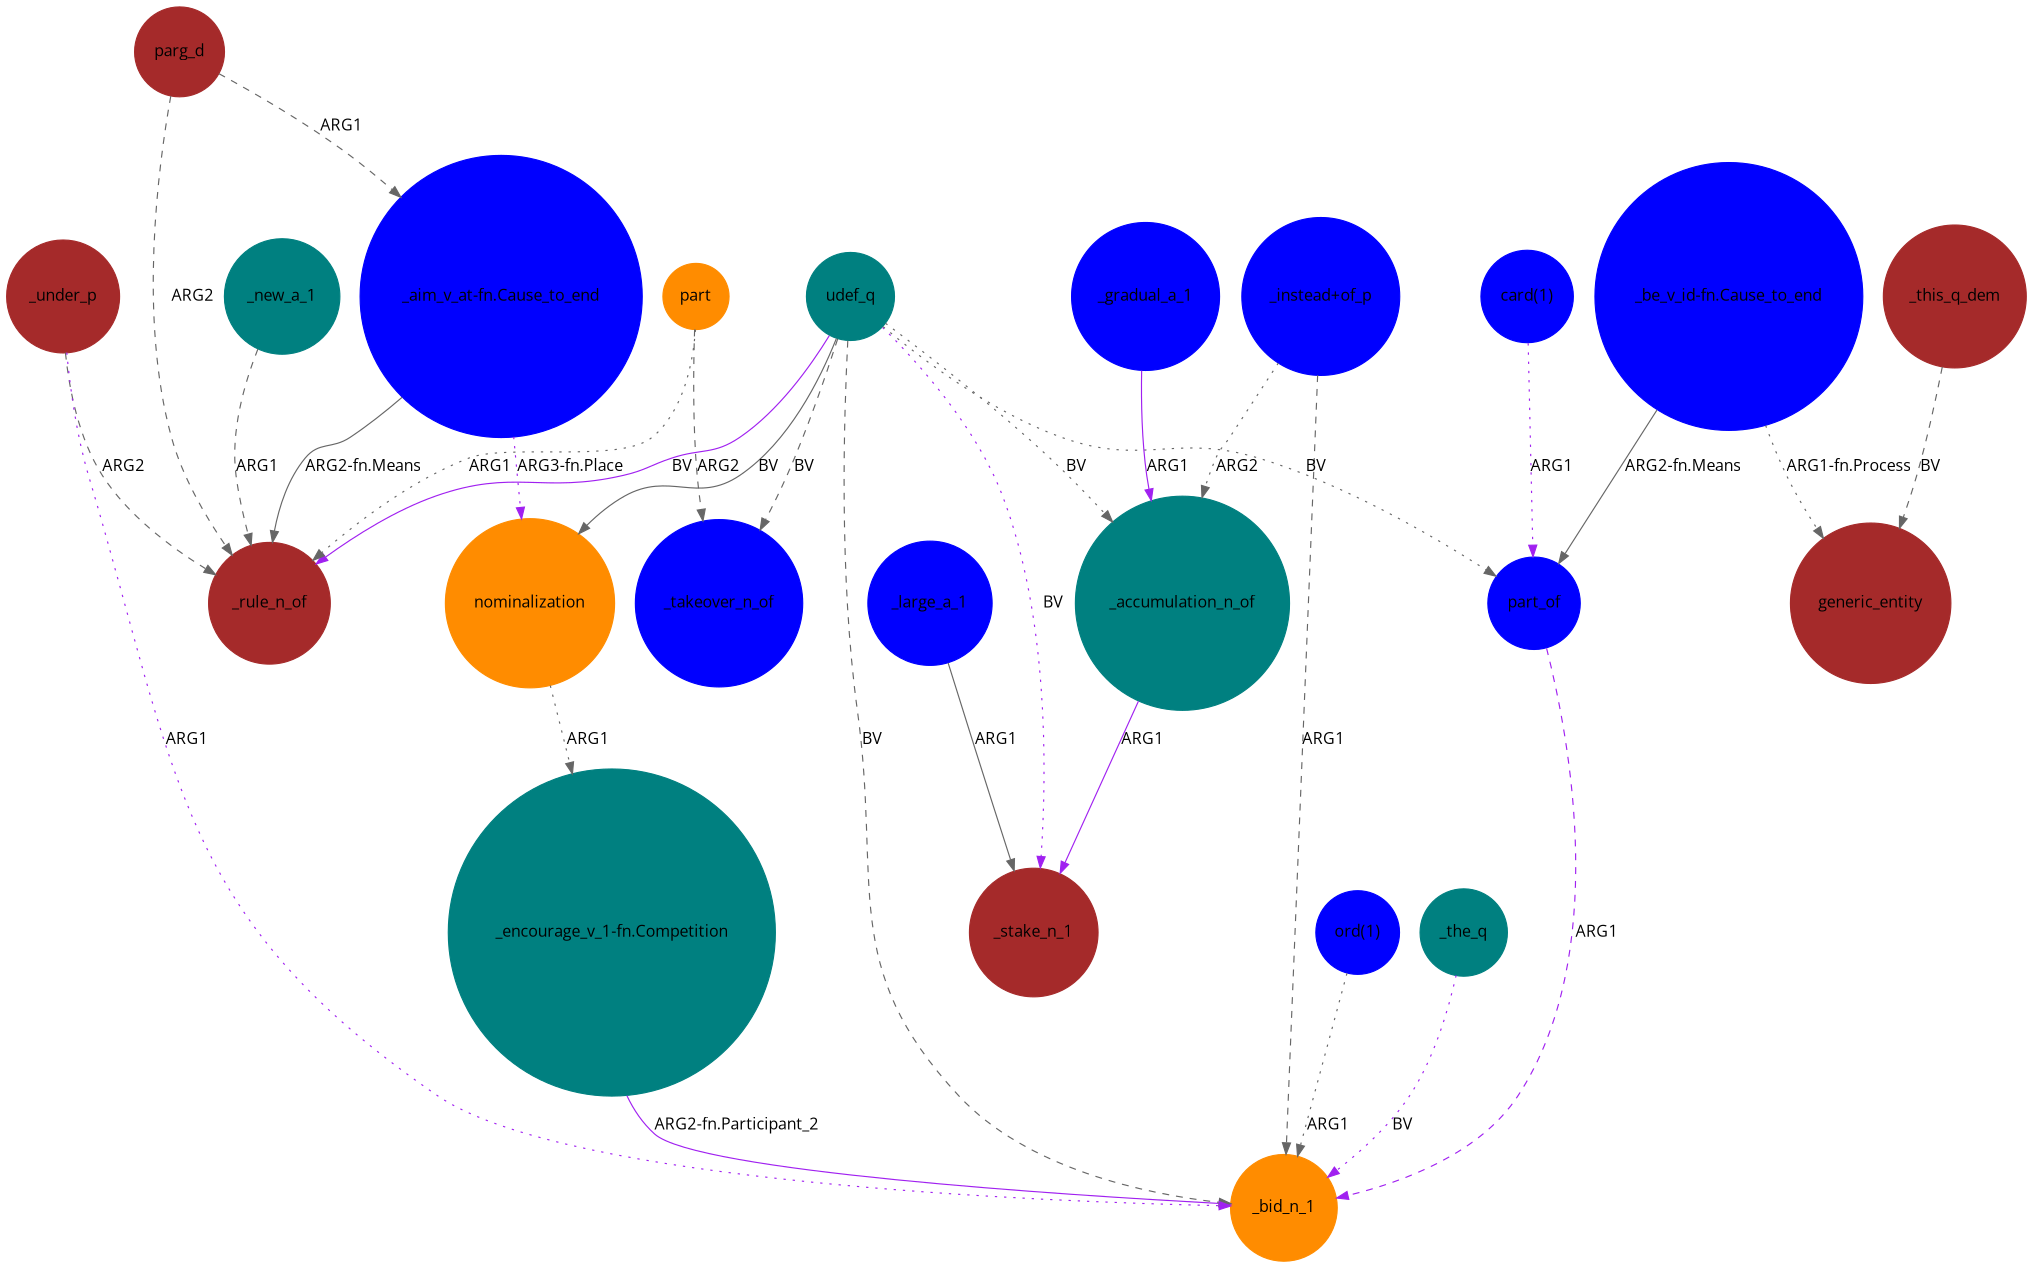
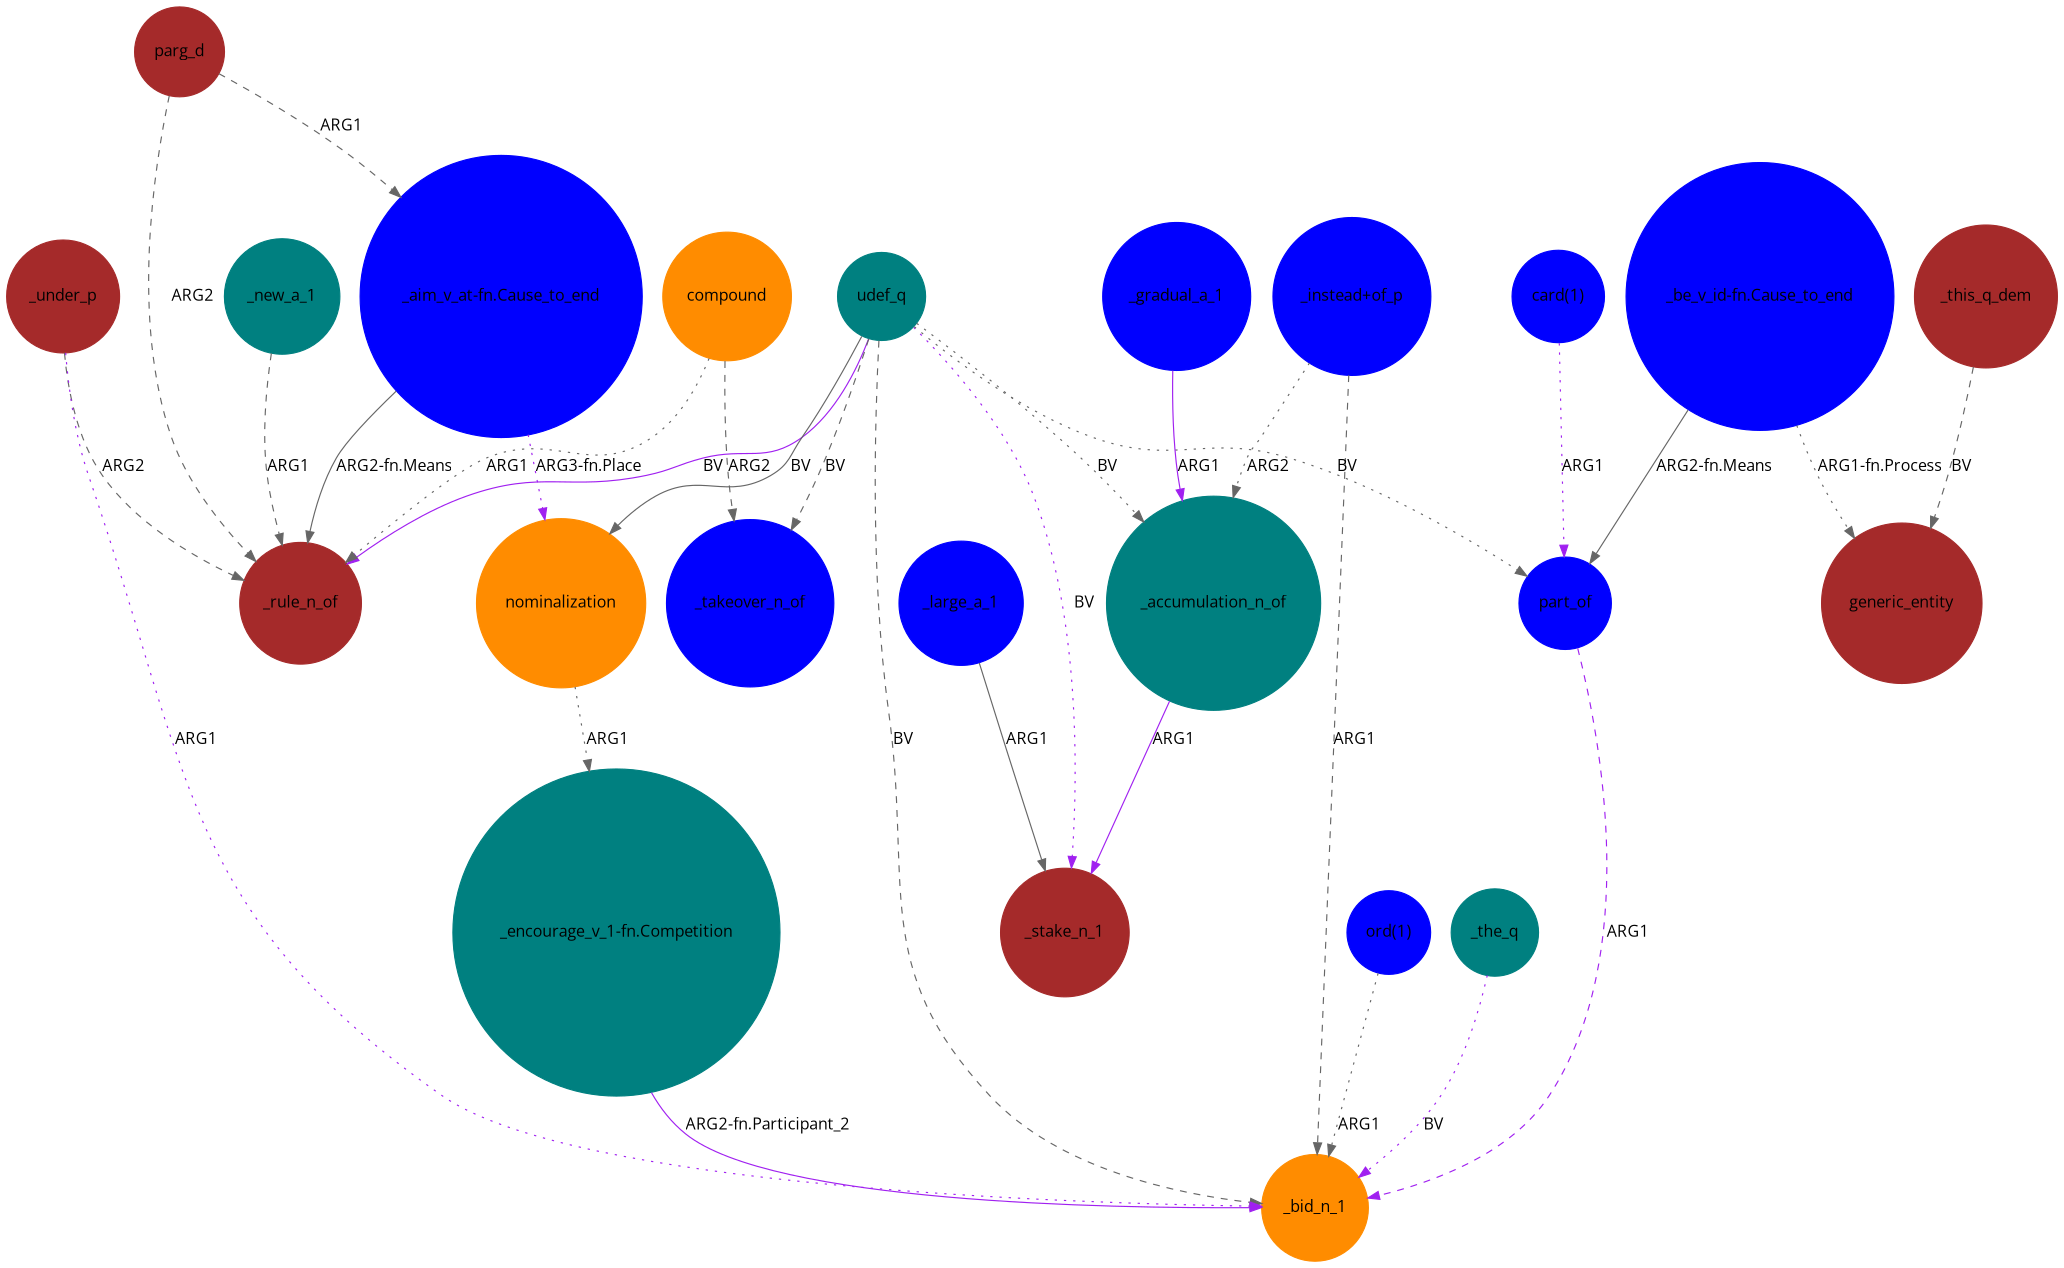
node "part": label "part" -> "compound"
